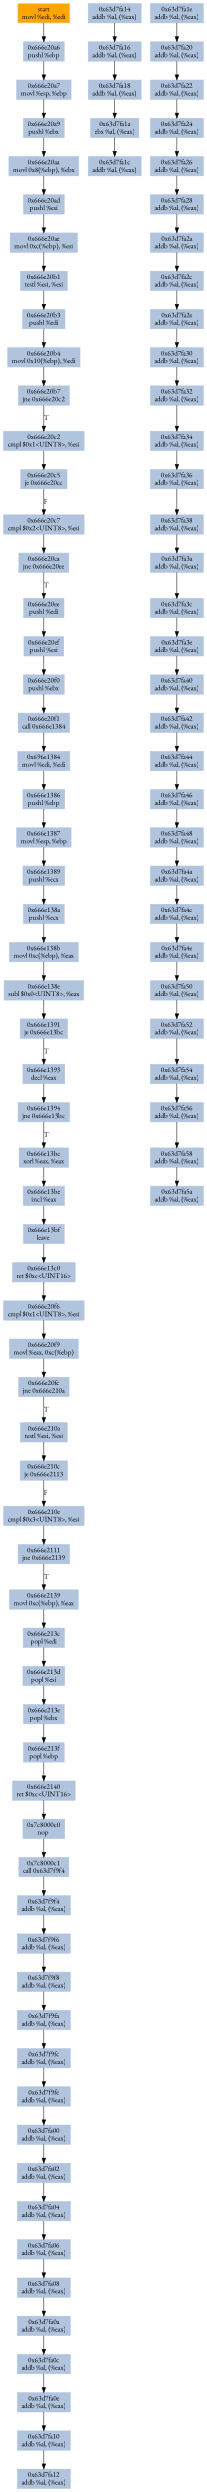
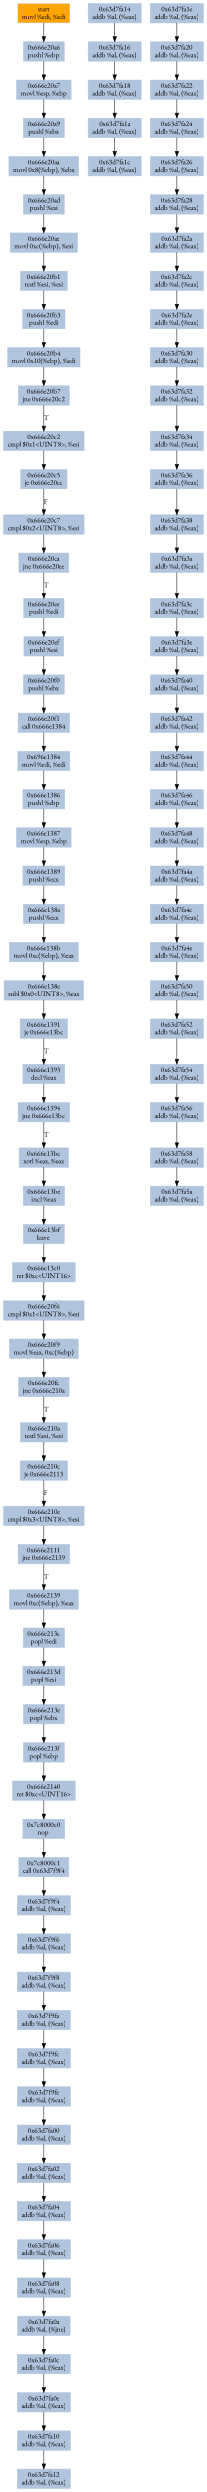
node "0x63d7fa1a ebx %al, (%eax)": label "0x63d7fa1a ebx %al, (%eax)" -> "0x63d7fa1a addb %al, (%eax)"
node "0x63d7fa0a addb %al, (%eax)": label "0x63d7fa0a addb %al, (%eax)" -> "0x63d7fa0a addb %al, (%jne)"
